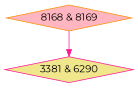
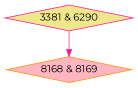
edge "8168 & 8169" -> "3381 & 6290": reversed
